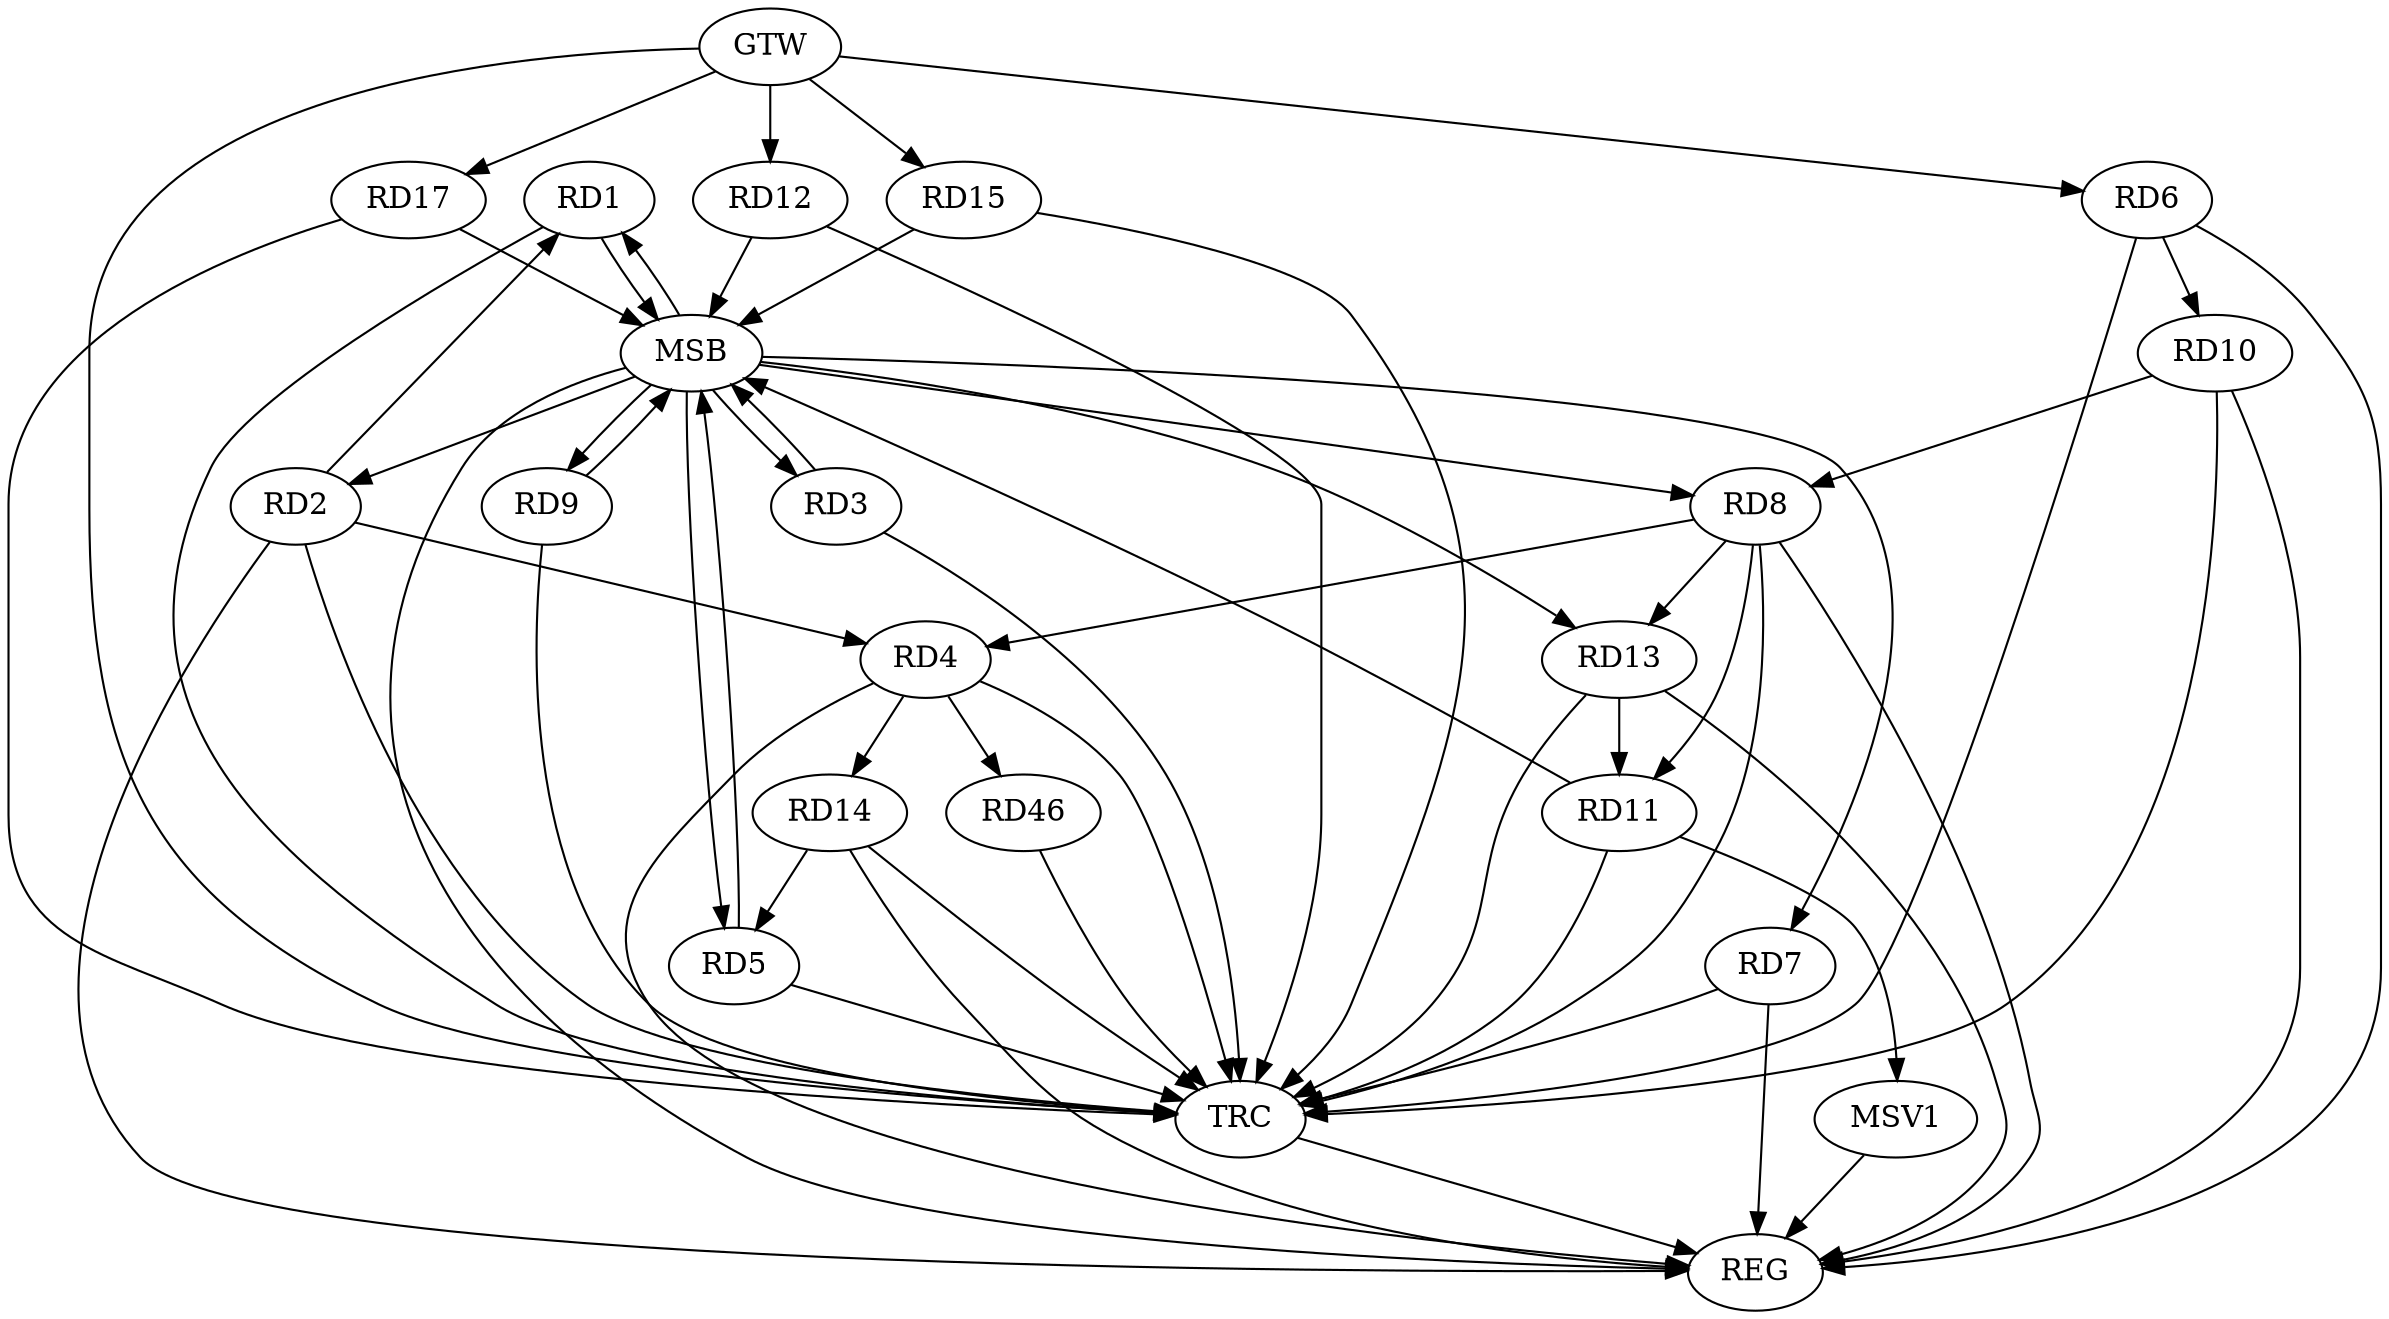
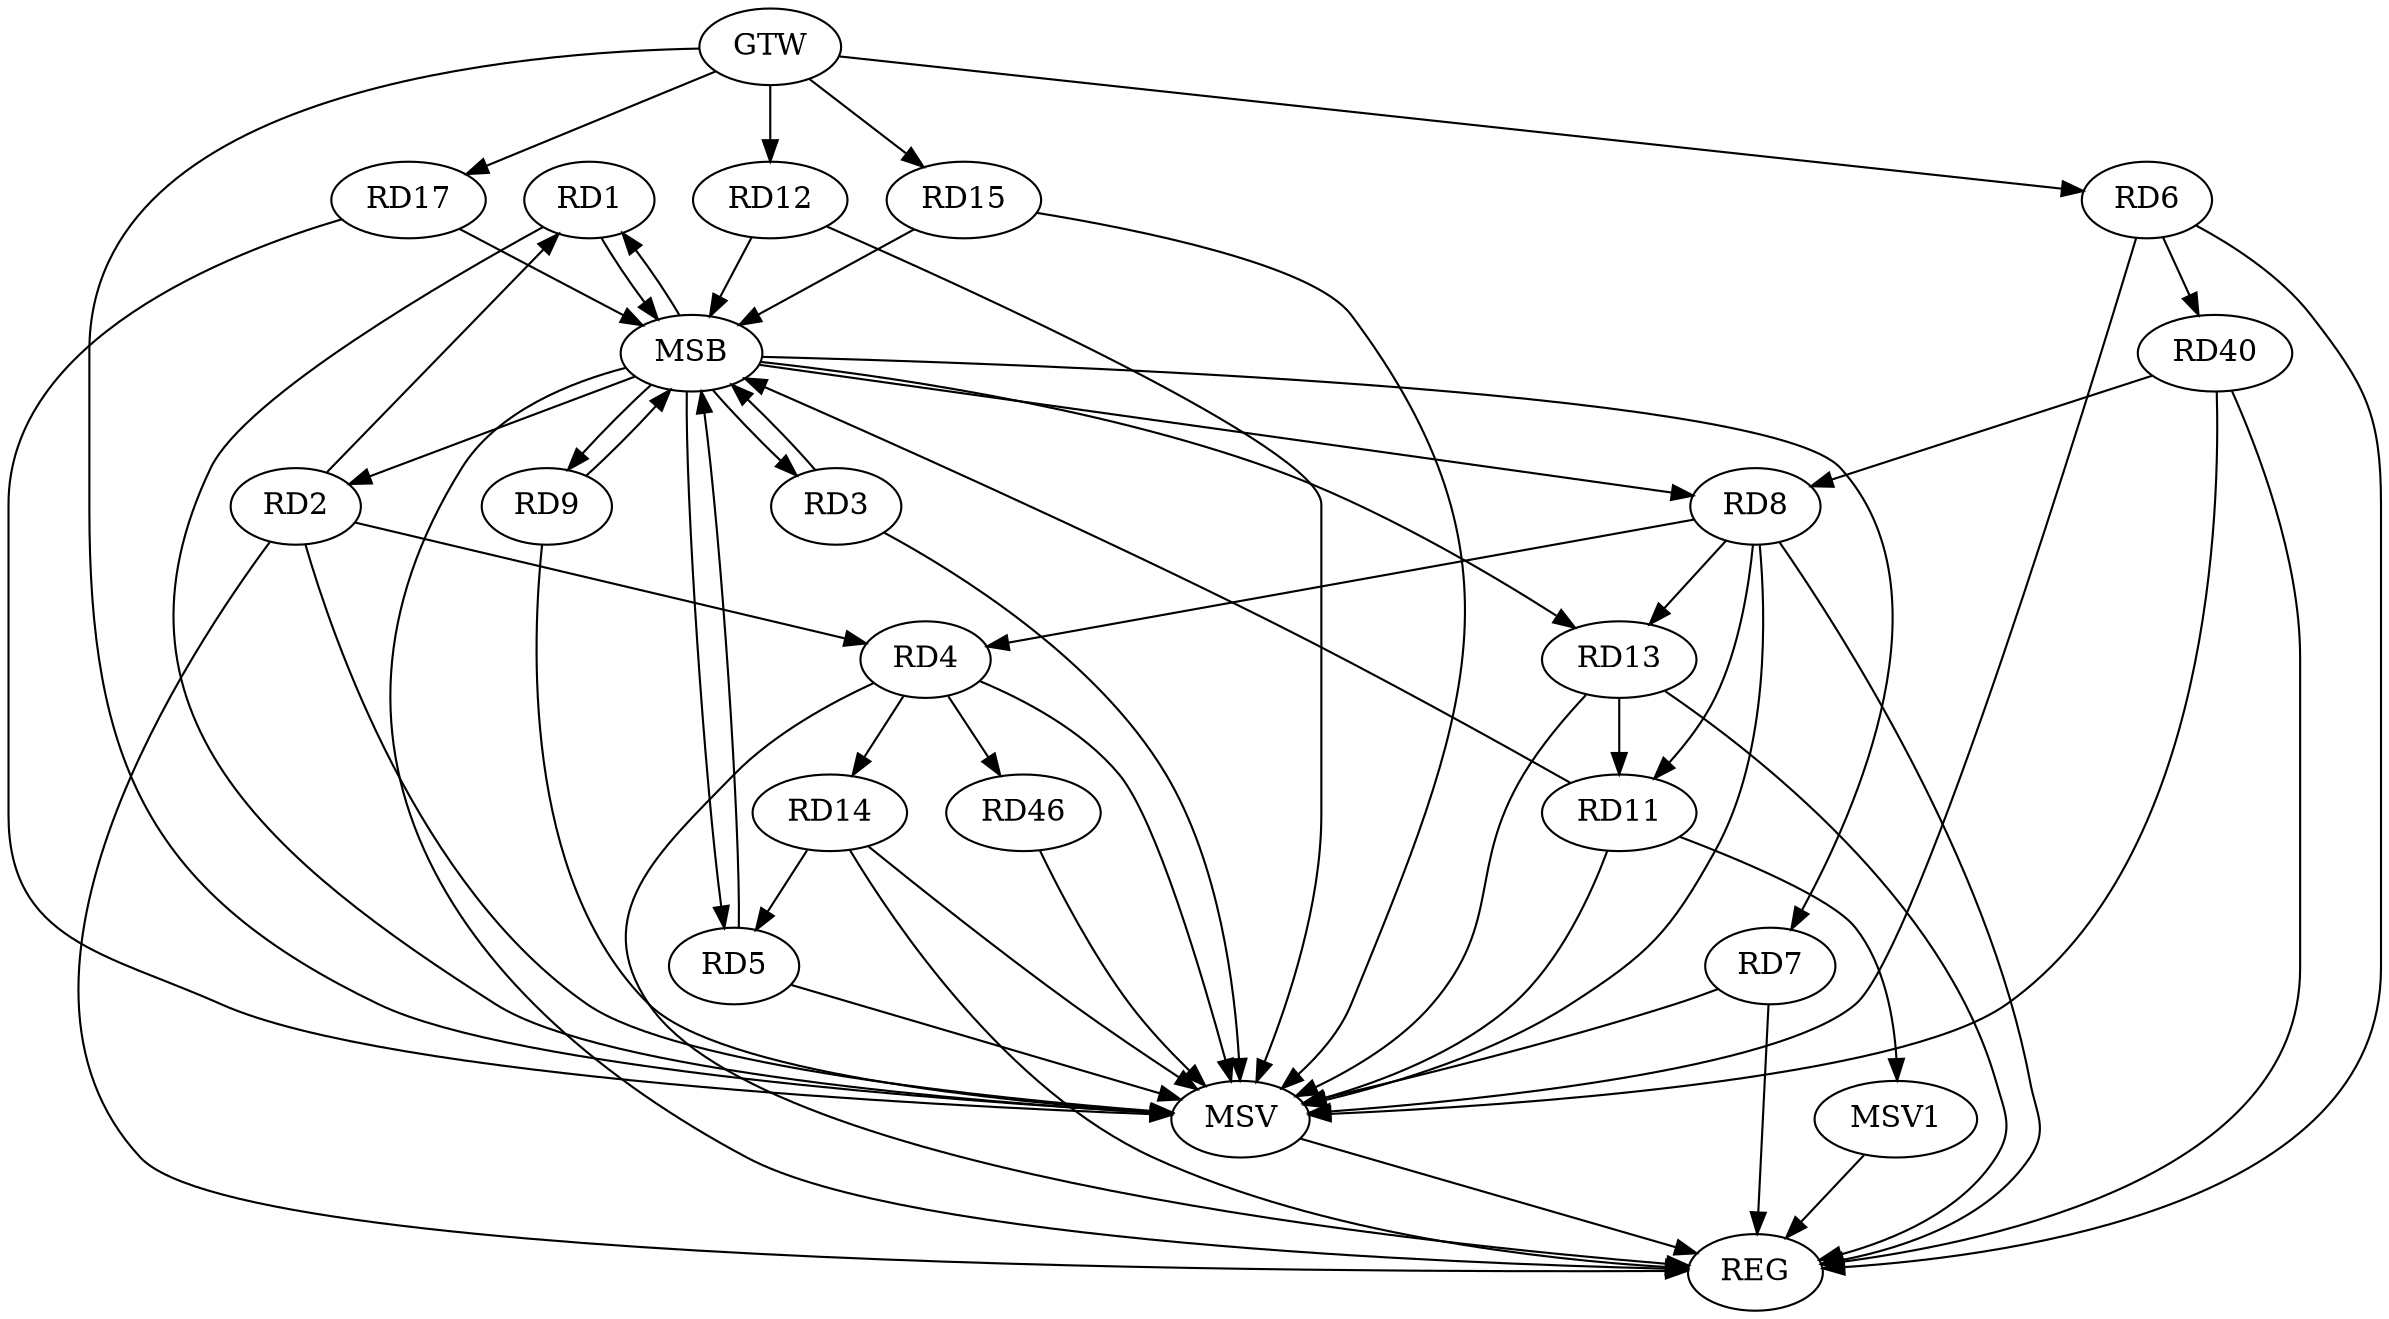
node "RD10": label "RD10" -> "RD40"
node "TRC": label "TRC" -> "MSV"
